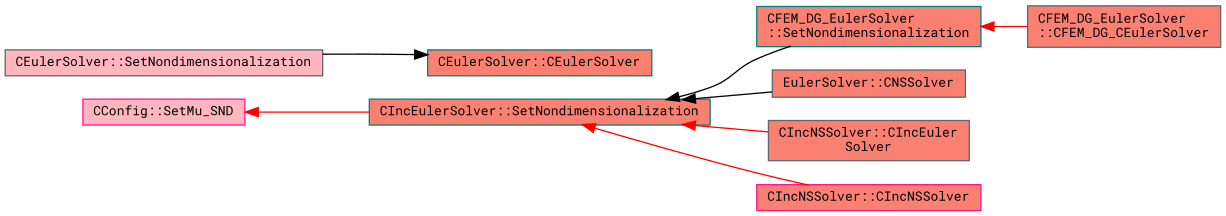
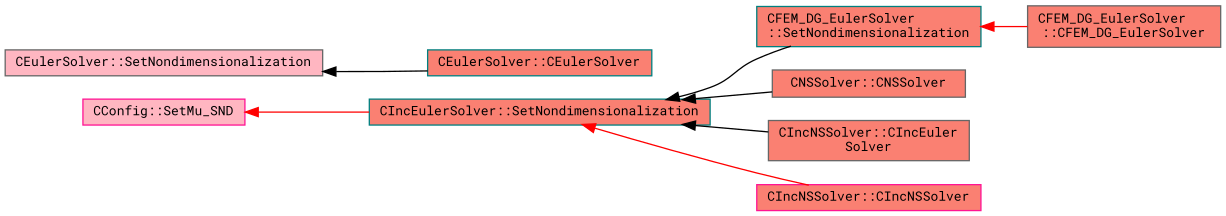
node "CFEM_DG_EulerSolver ::CFEM_DG_CEulerSolver": label "CFEM_DG_EulerSolver ::CFEM_DG_CEulerSolver" -> "CFEM_DG_EulerSolver ::CFEM_DG_EulerSolver"
edge "CEulerSolver::SetNondimensionalization" -> "CEulerSolver::CEulerSolver": reversed
node "EulerSolver::CNSSolver": label "EulerSolver::CNSSolver" -> "CNSSolver::CNSSolver"
edge "CIncNSSolver::CIncEuler Solver" -> "CIncEulerSolver::SetNondimensionalization": color red -> black
